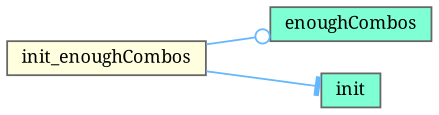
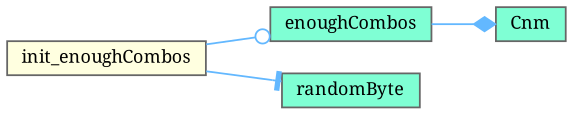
node "Cnm": added
node "init": label "init" -> "randomByte"
